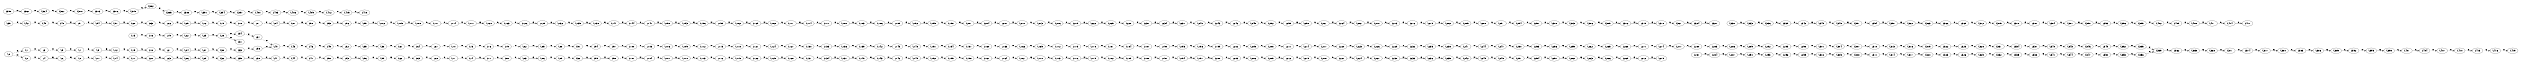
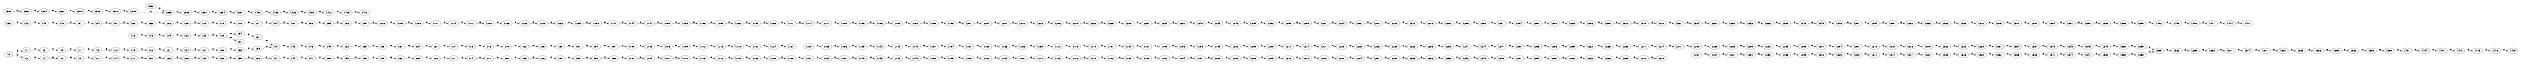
edge "S379" -> "S382": now "S379" -> "S385"
edge "S327" -> "S330": added, label "C"
edge "S127" -> "S130": removed, label "A"
